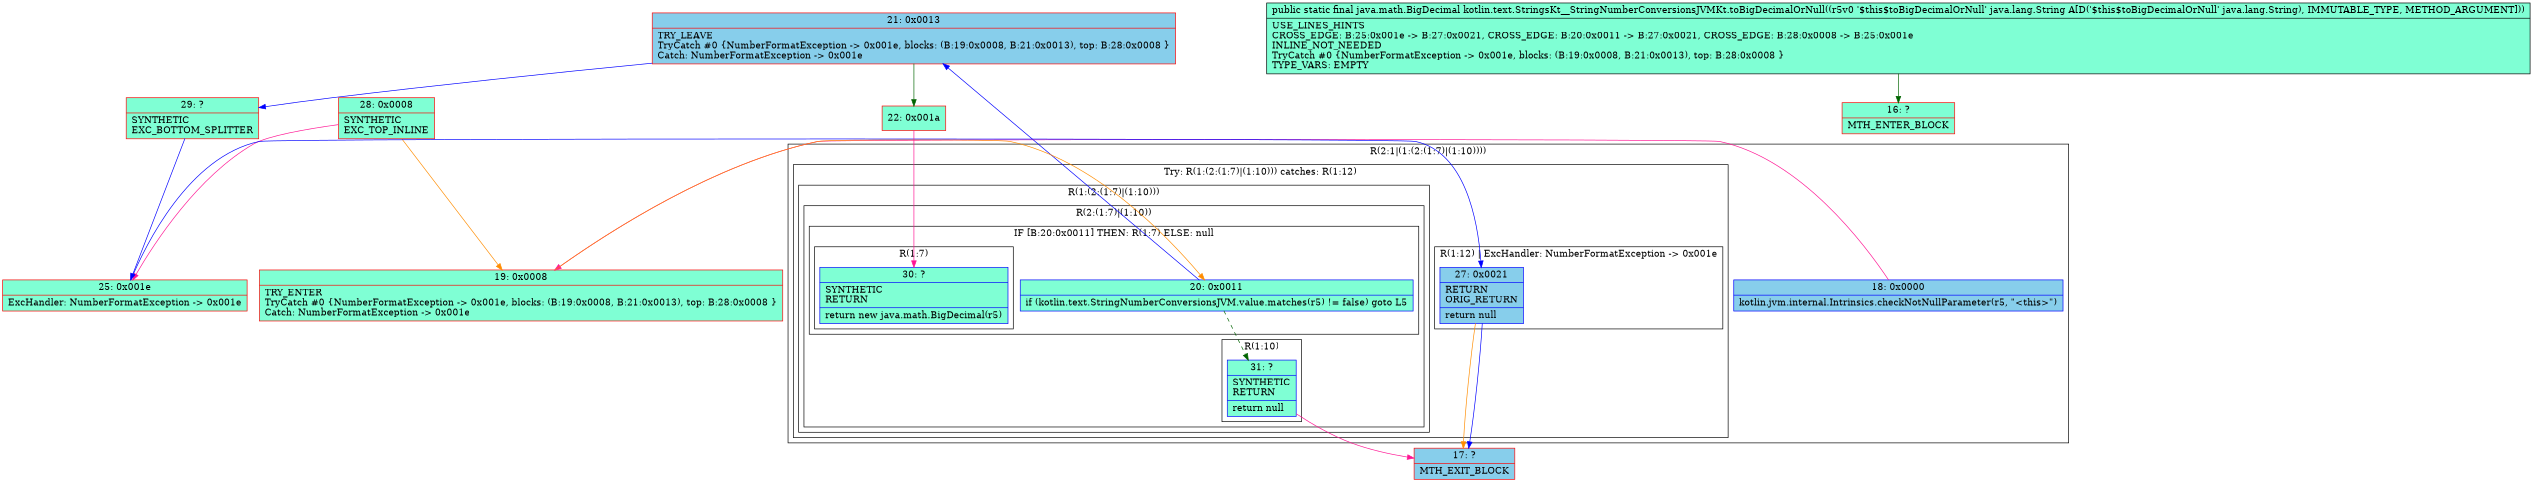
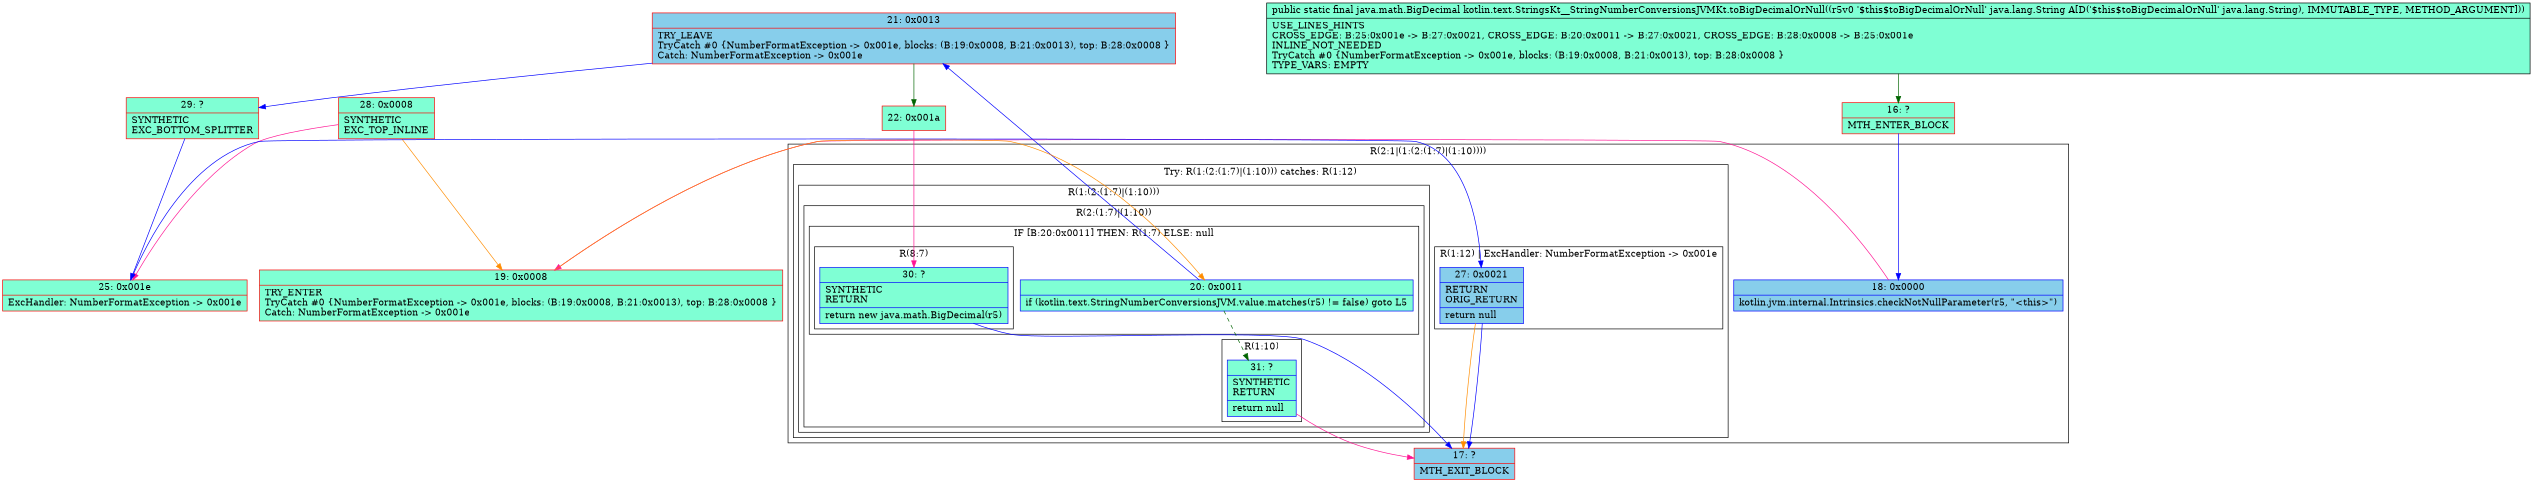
edge "16: ?" -> "18: 0x0000": added
cluster "R(1:7)": label "R(1:7)" -> "R(8:7)"
edge "30: ?" -> "17: ?": added
